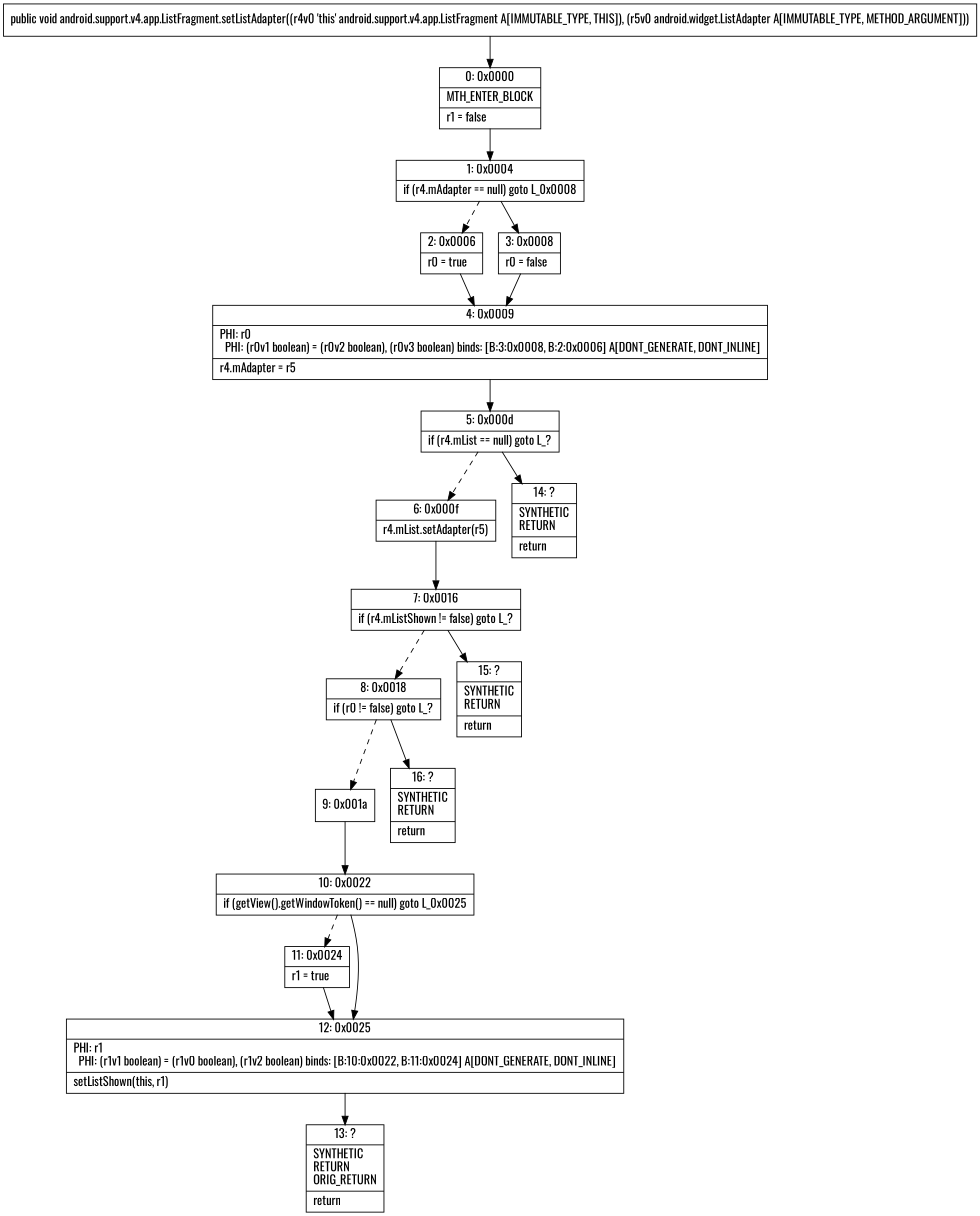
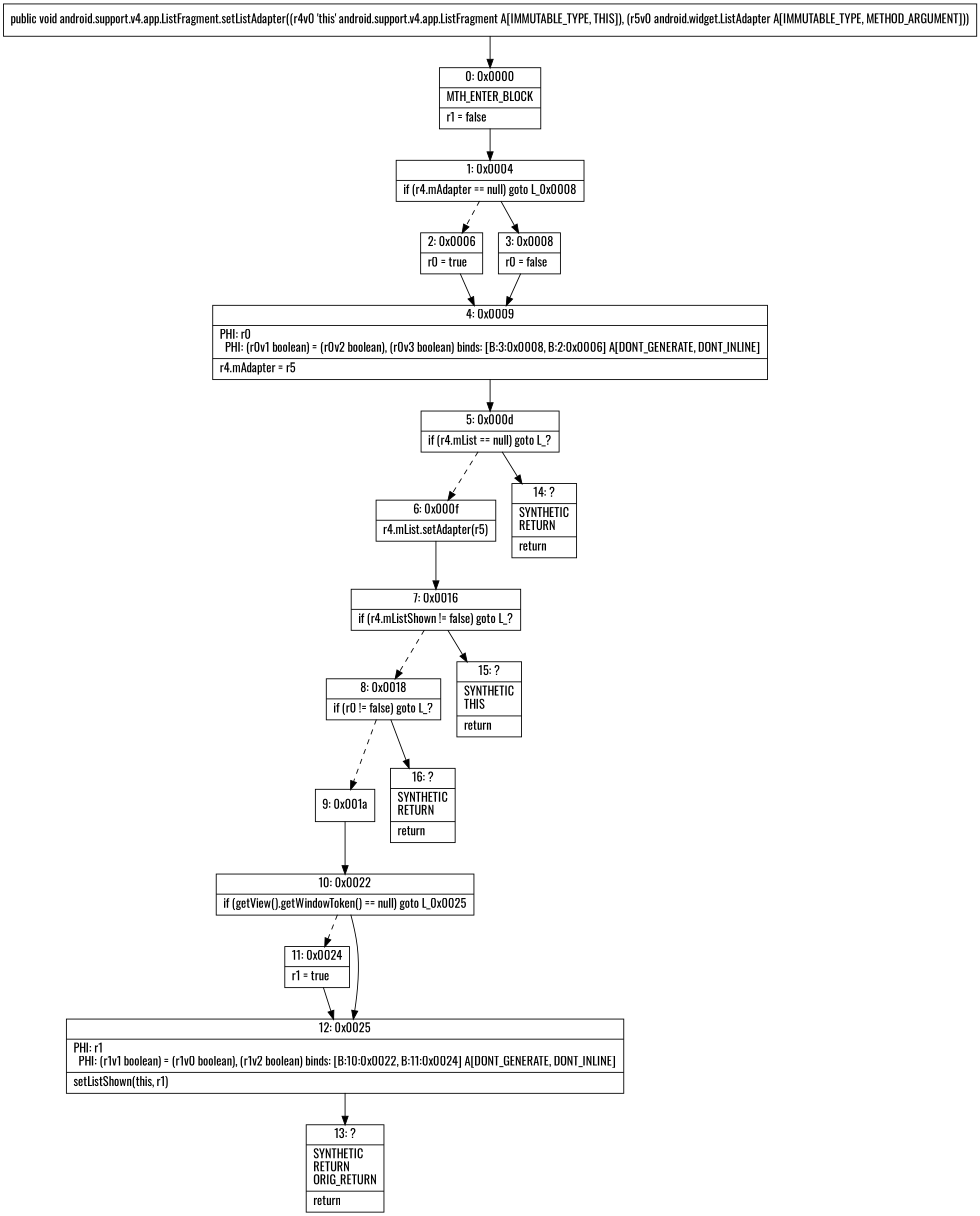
node "15: ?": text "RETURN" -> "THIS"
